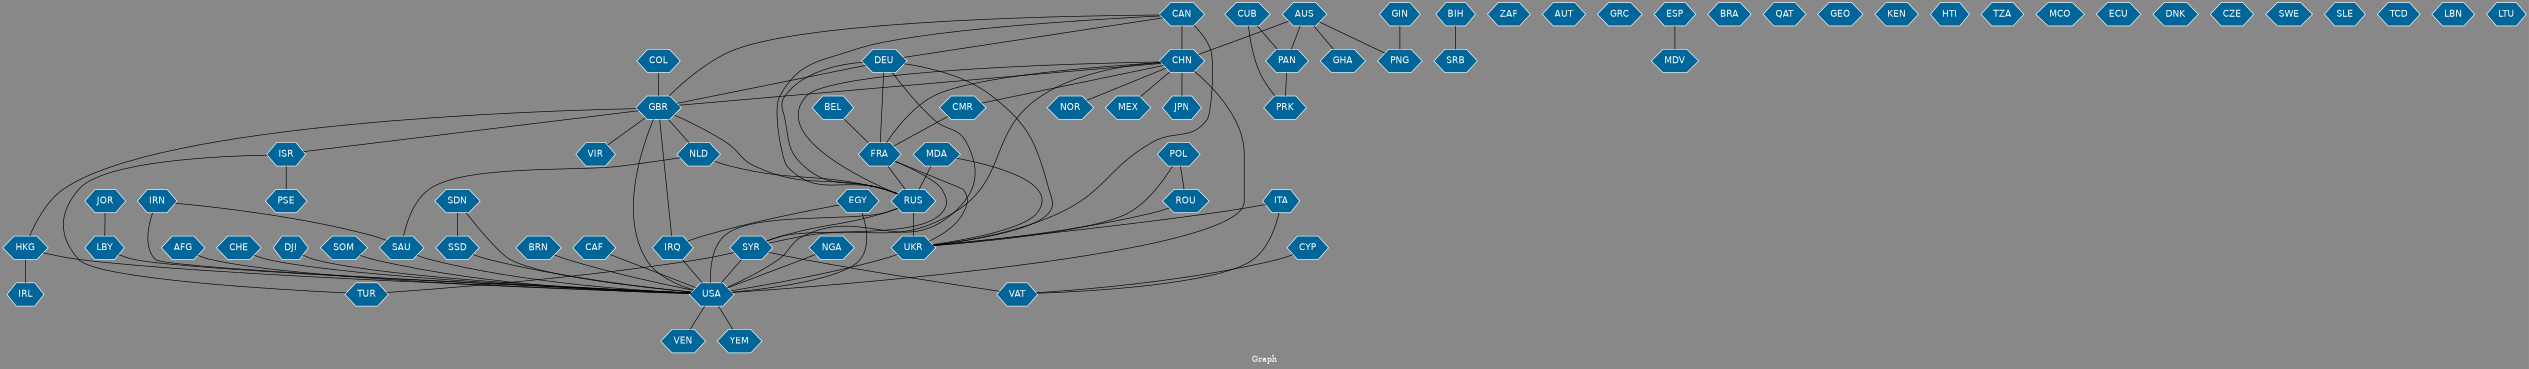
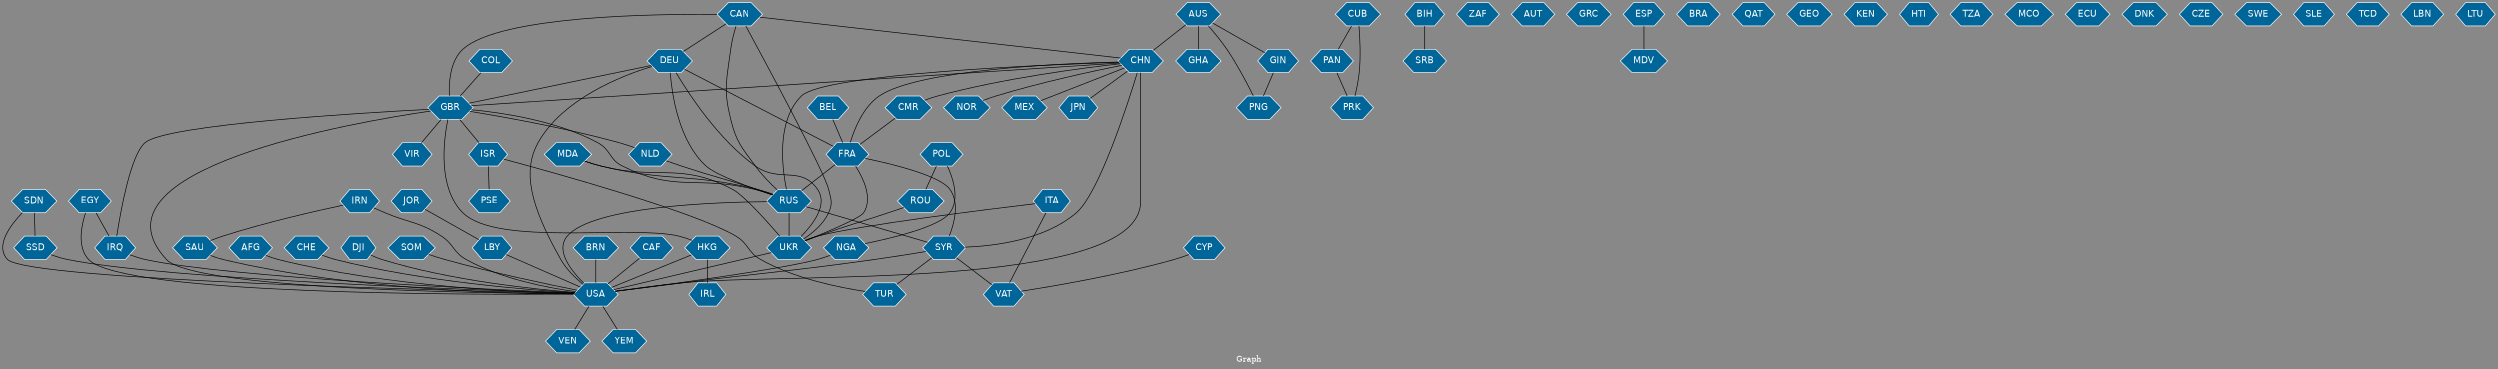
edge "AUS" -- "PAN": now "AUS" -- "GIN"
edge "NLD" -- "SAU": removed
edge "POL" -- "UKR": now "POL" -- "NGA"
